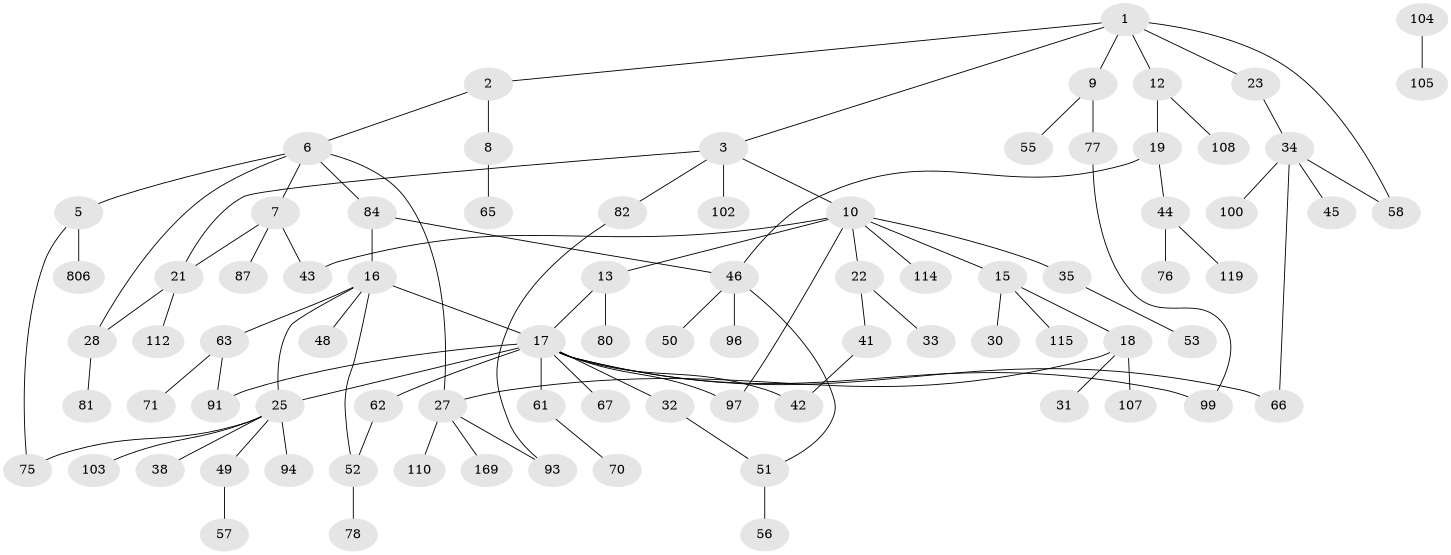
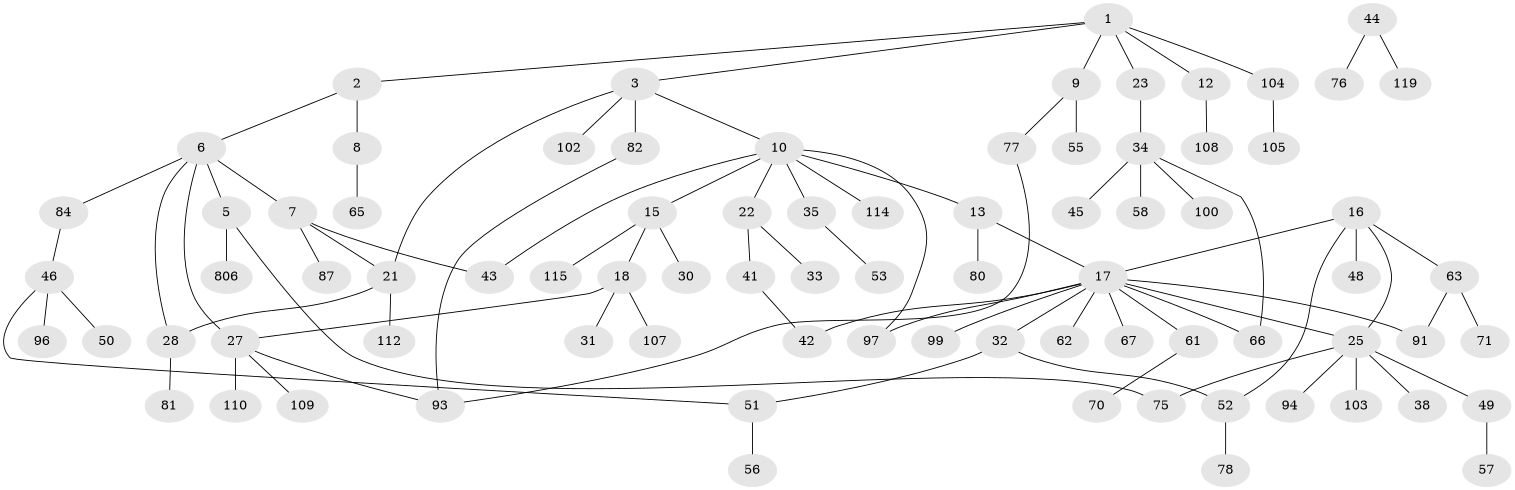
edge "1" -- "58": now "1" -- "104"
node "19": removed
edge "84" -- "16": removed
edge "77" -- "99": now "77" -- "93"
edge "62" -- "52": now "32" -- "52"
node "169": label "169" -> "109"
